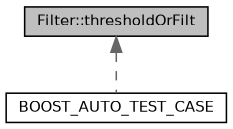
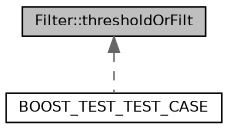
node "BOOST_AUTO_TEST_CASE": label "BOOST_AUTO_TEST_CASE" -> "BOOST_TEST_TEST_CASE"
